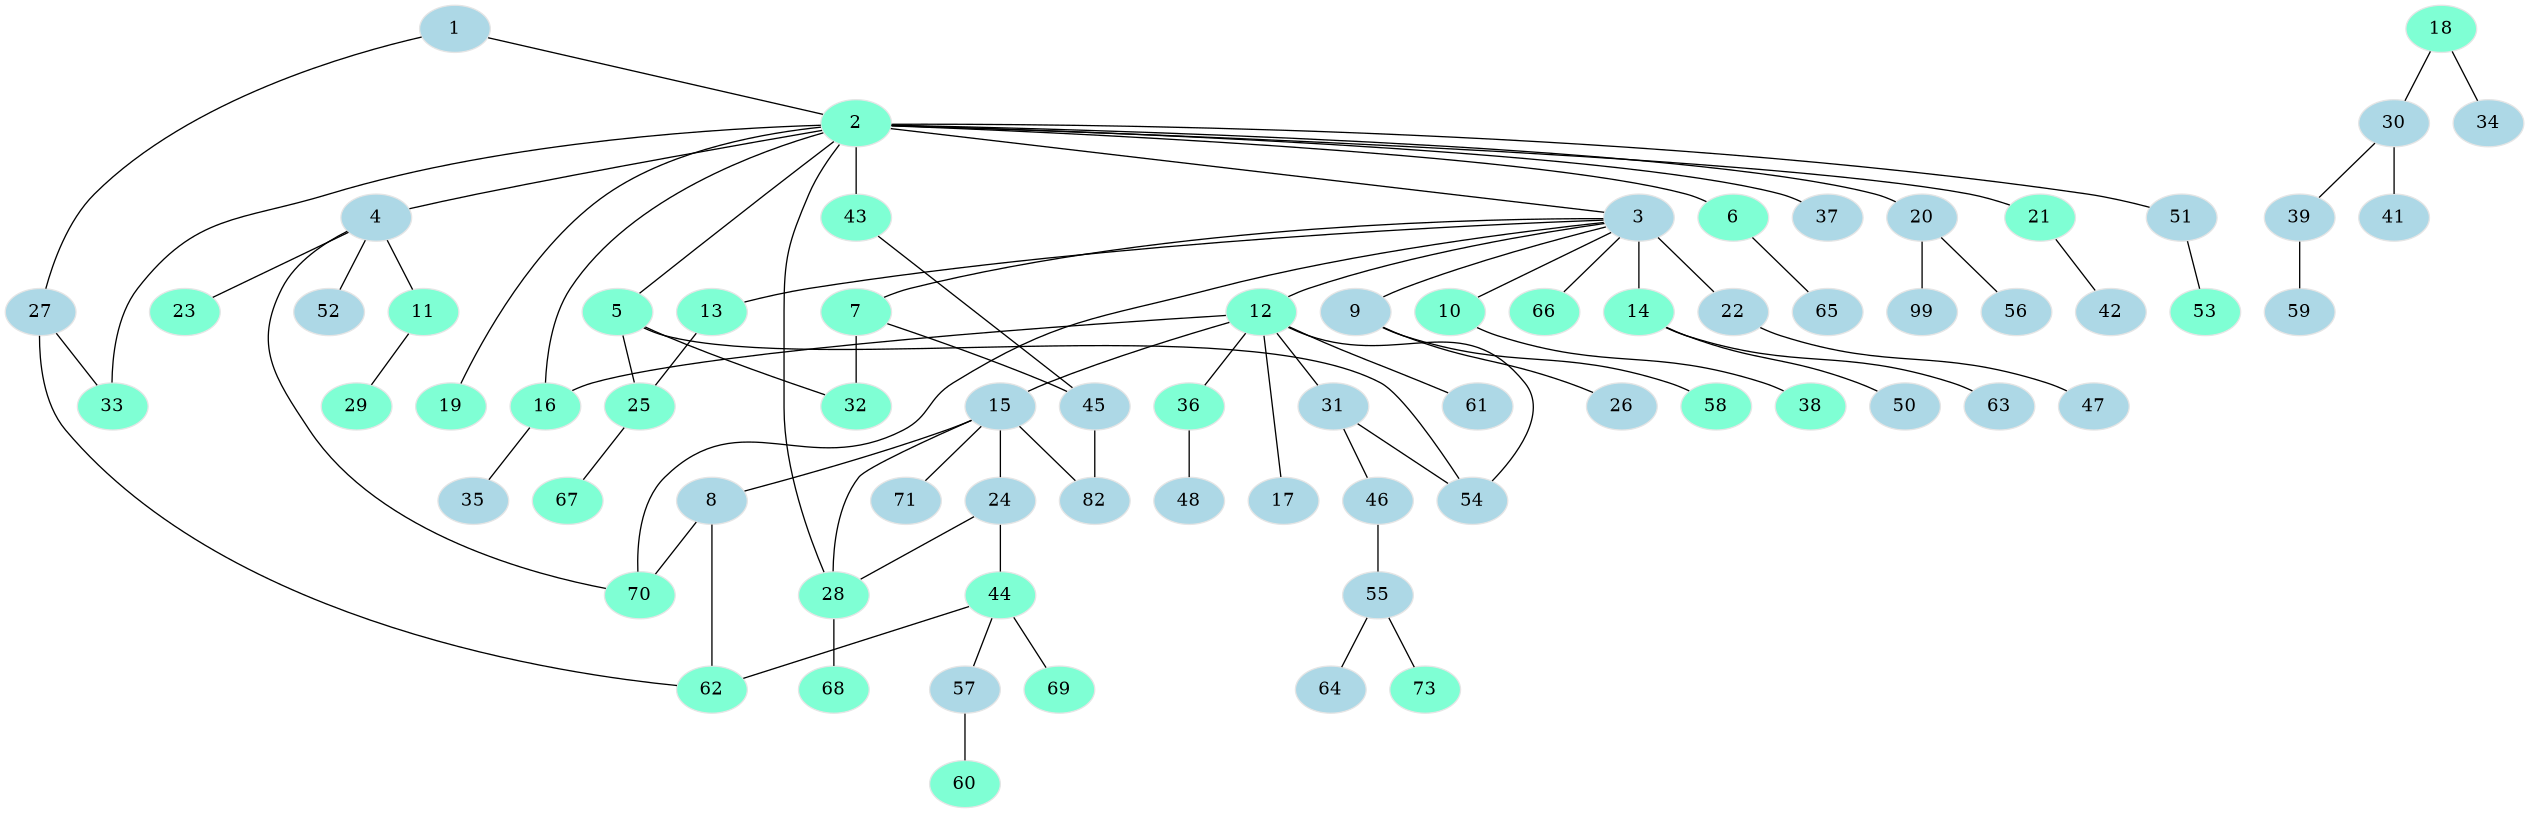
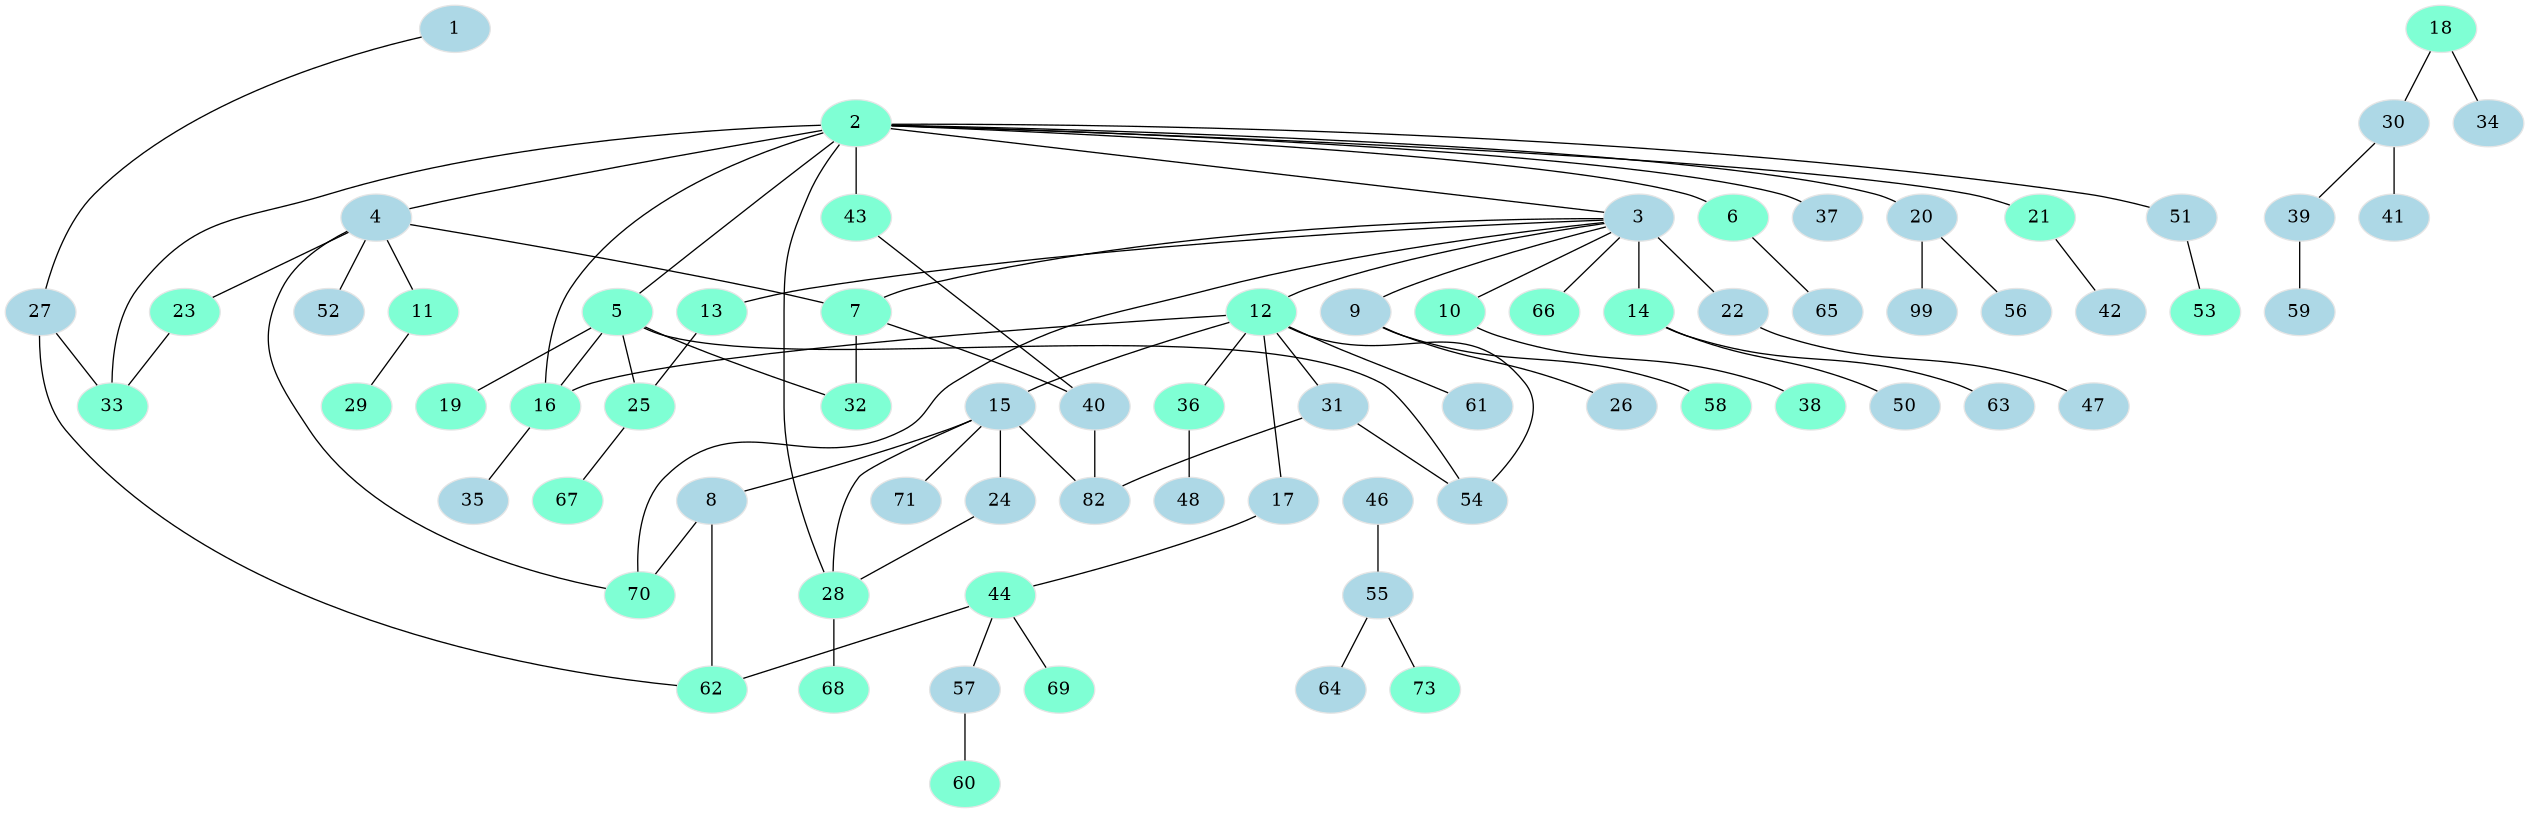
edge "1" -- "2": removed
edge "2" -- "19": now "5" -- "19"
edge "4" -- "7": added
edge "23" -- "33": added
edge "5" -- "16": added
node "45": label "45" -> "40"
edge "31" -- "46": now "31" -- "82"
edge "24" -- "44": now "17" -- "44"
